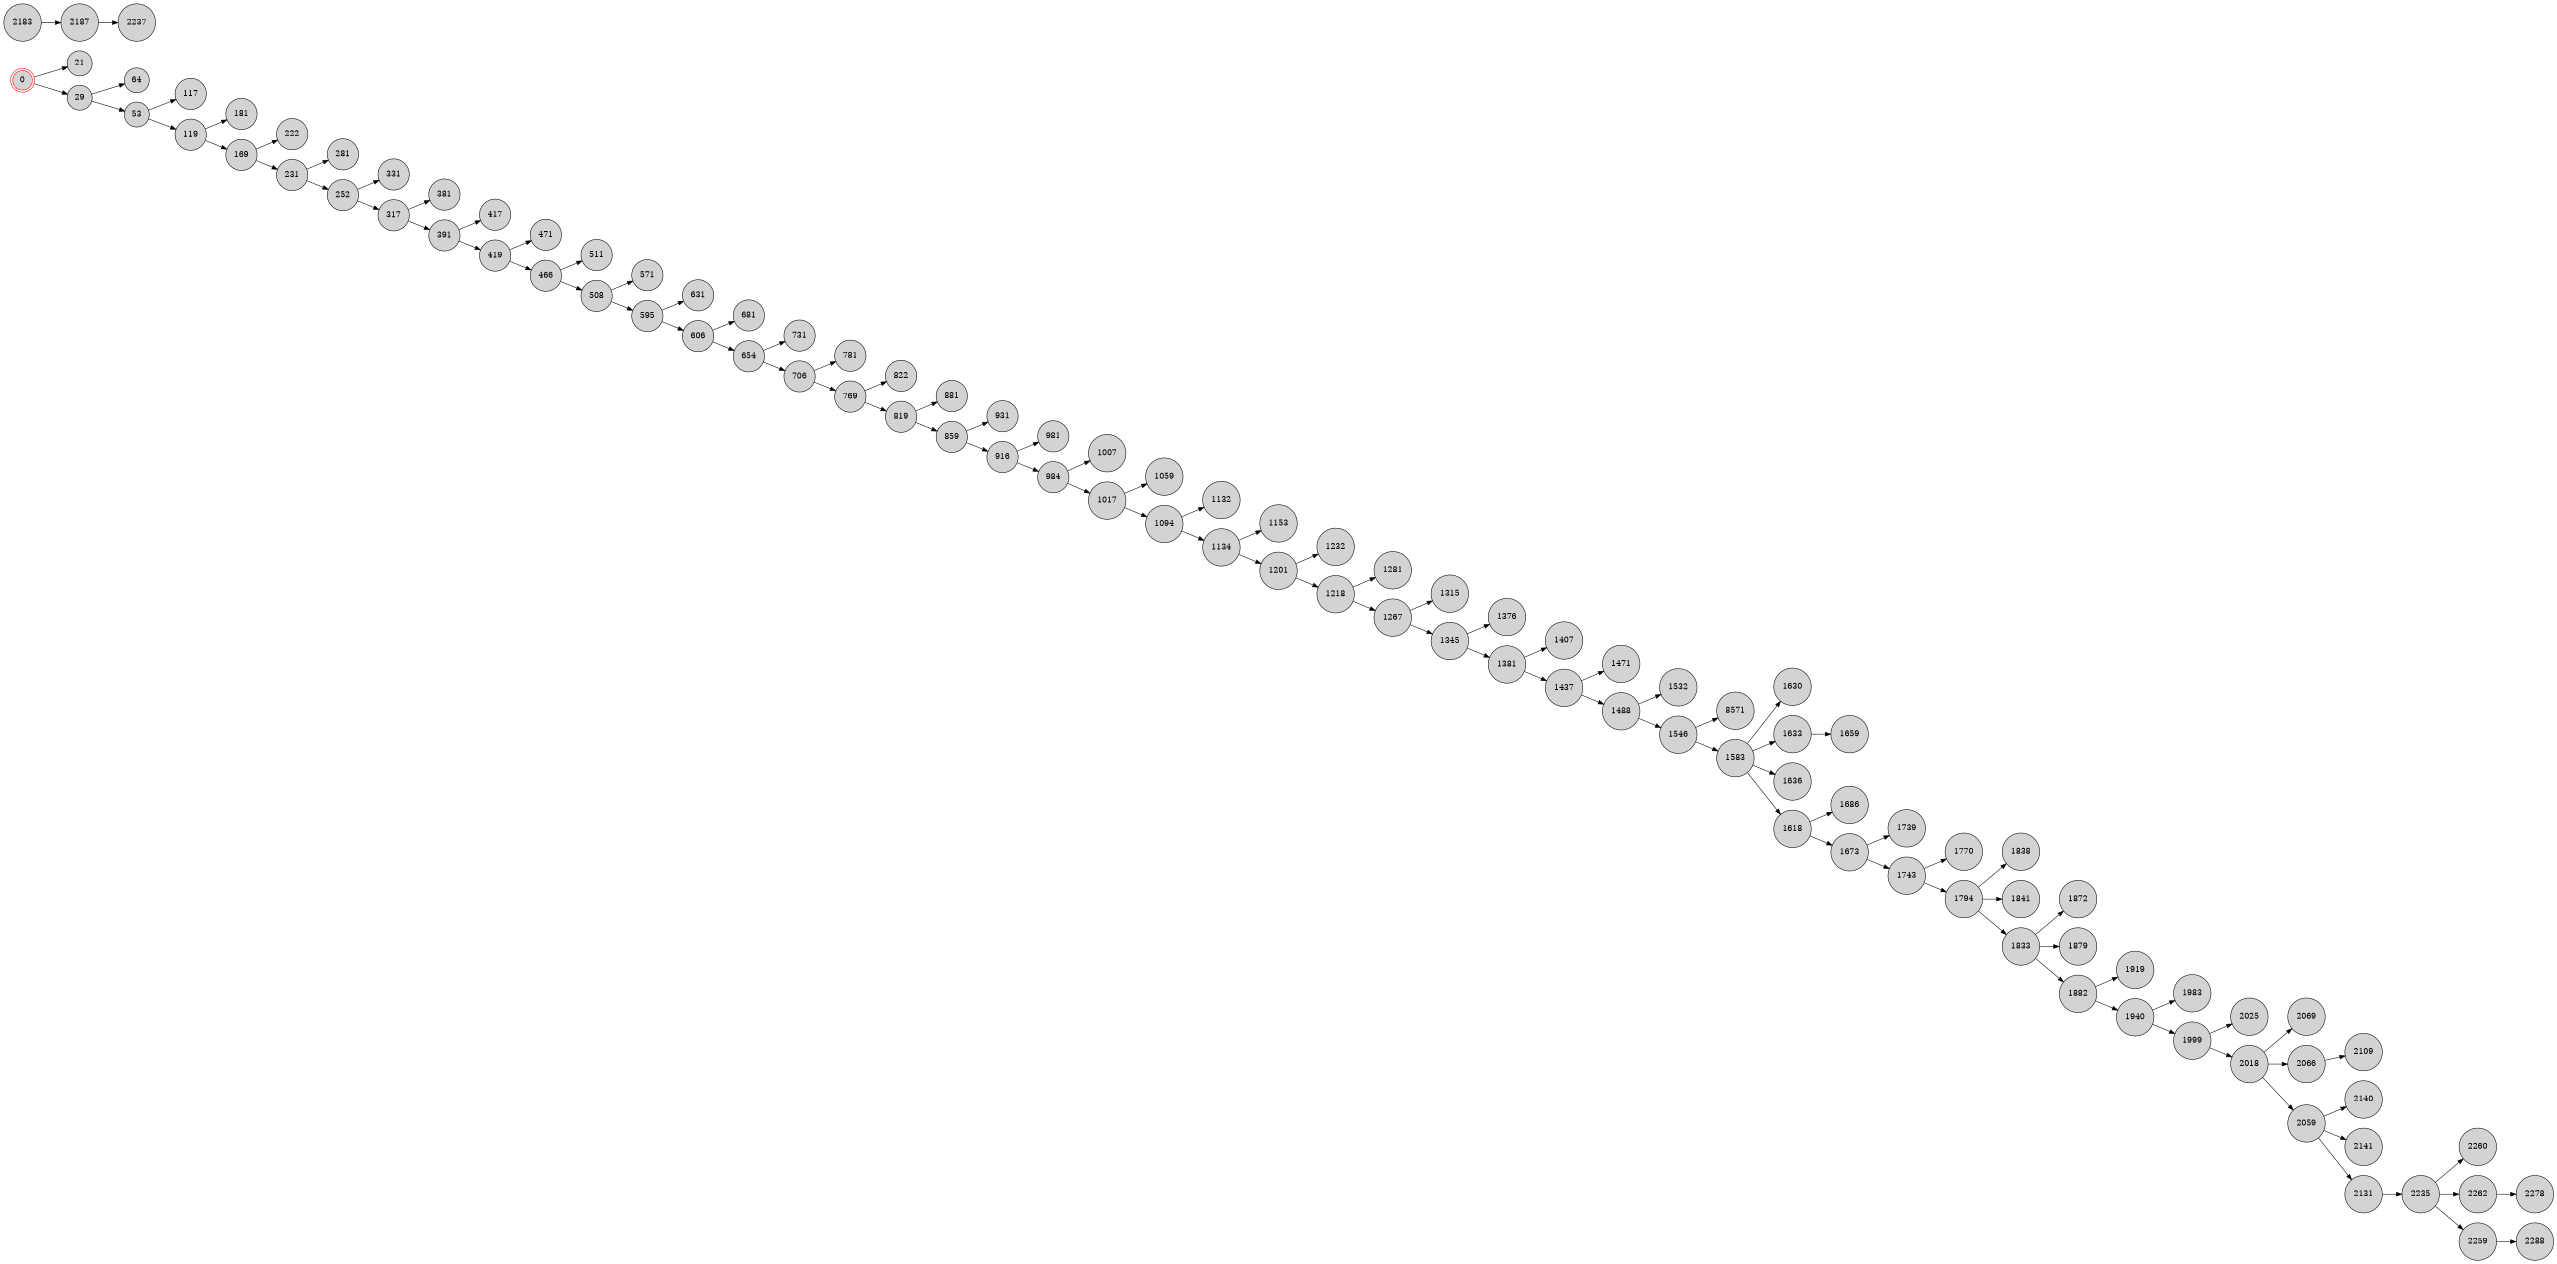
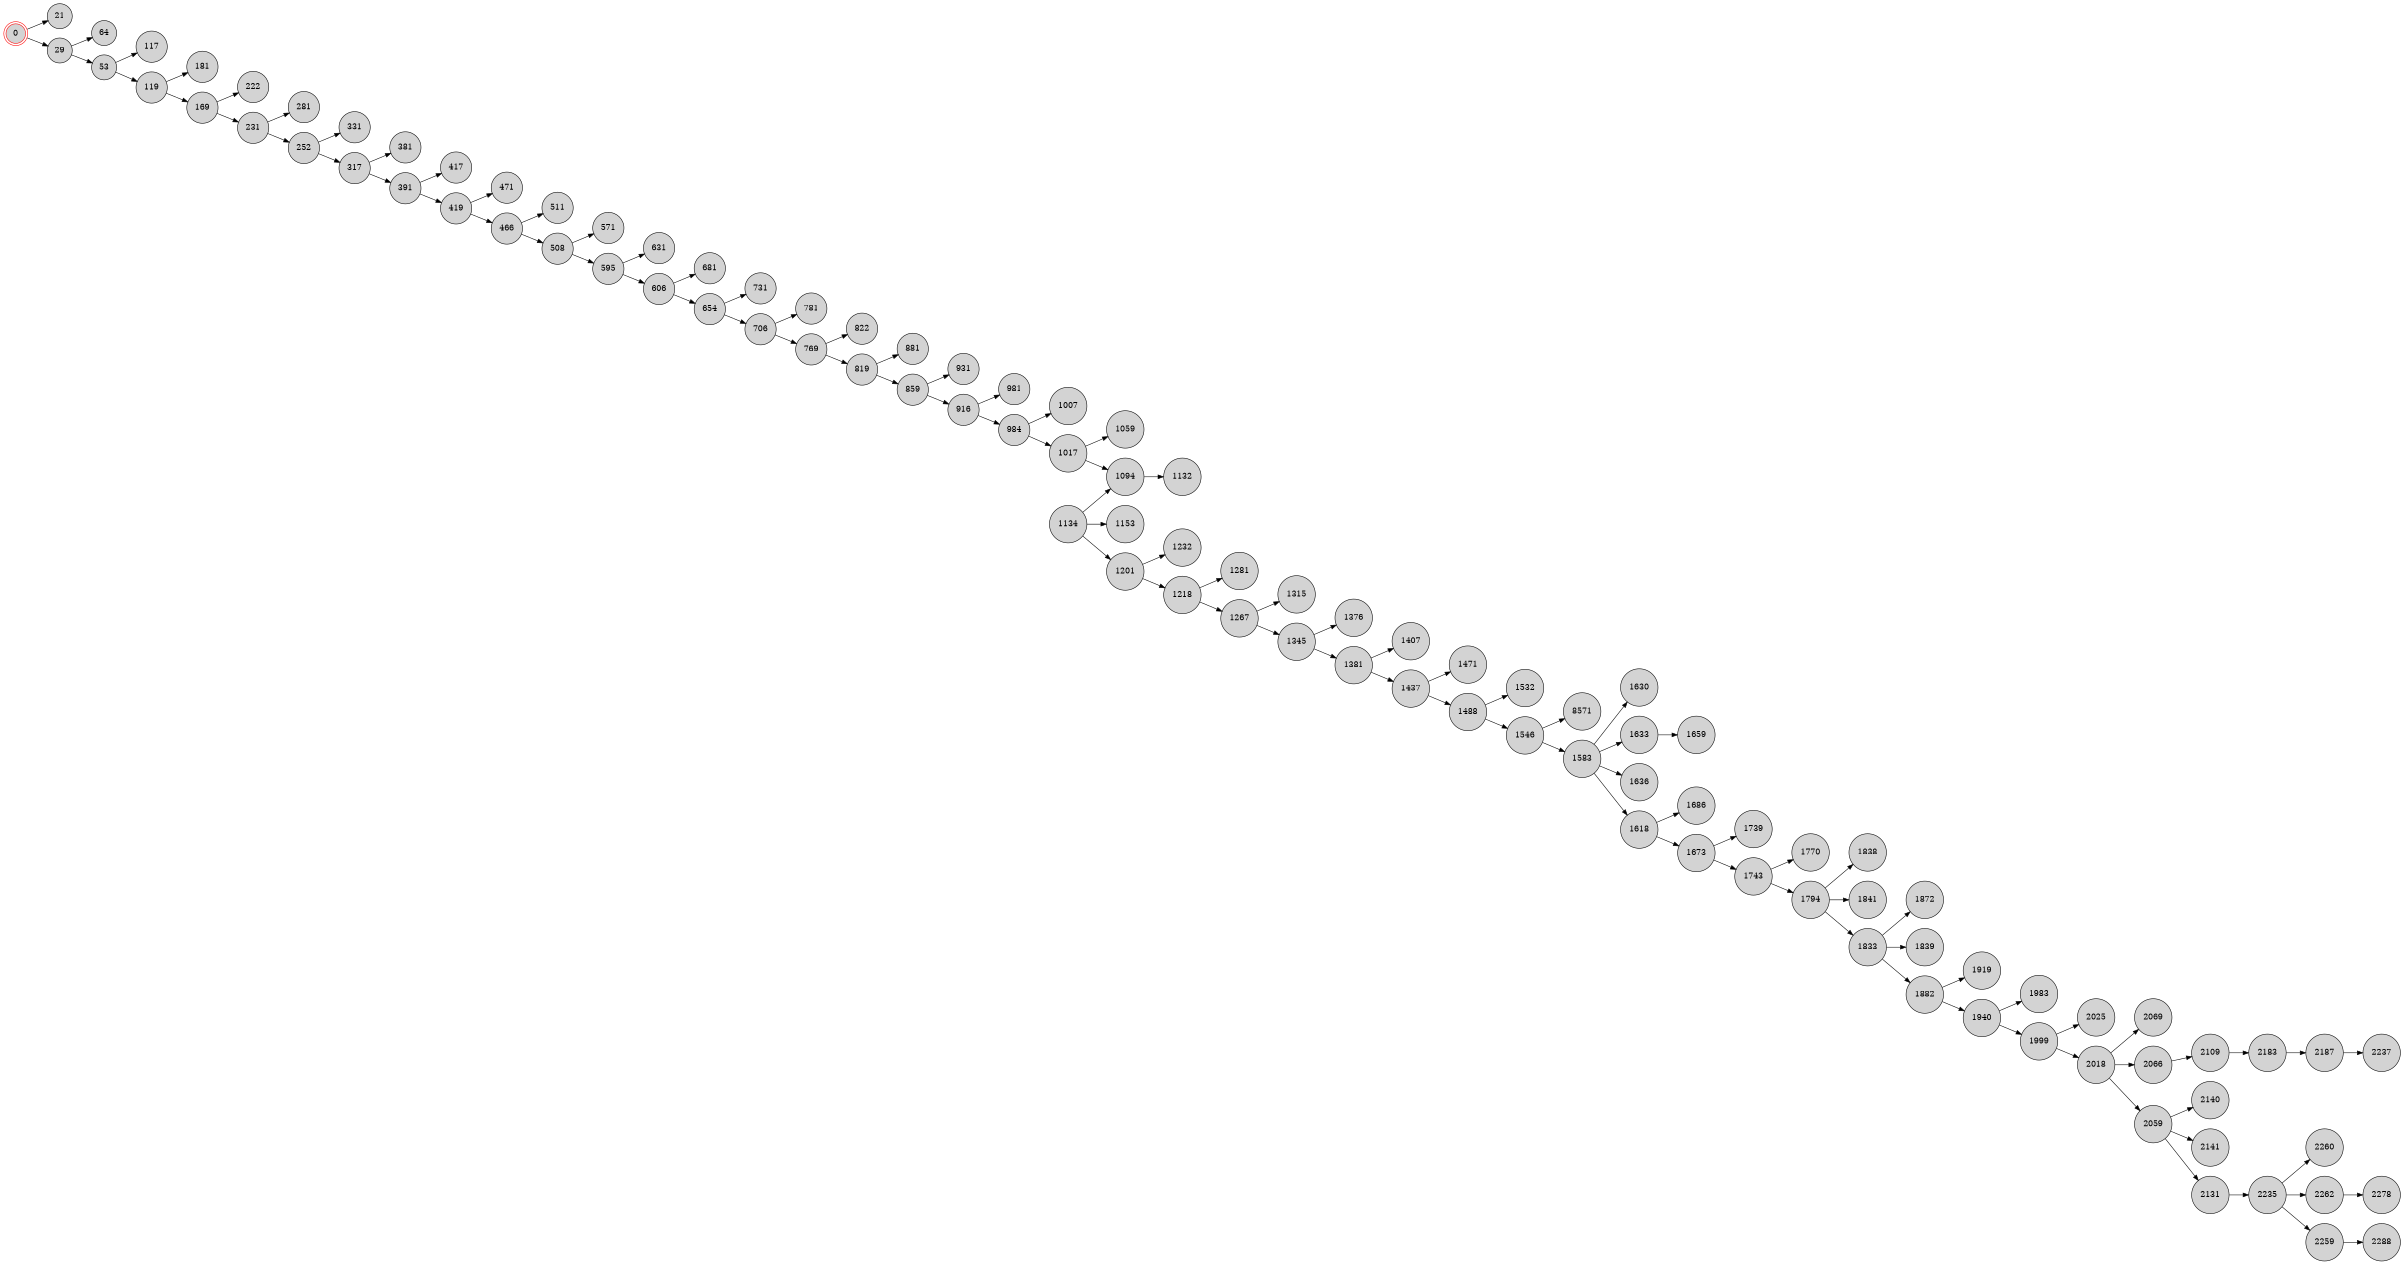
edge "1094" -> "1134": reversed
node "1879": label "1879" -> "1839"
edge "2109" -> "2183": added
